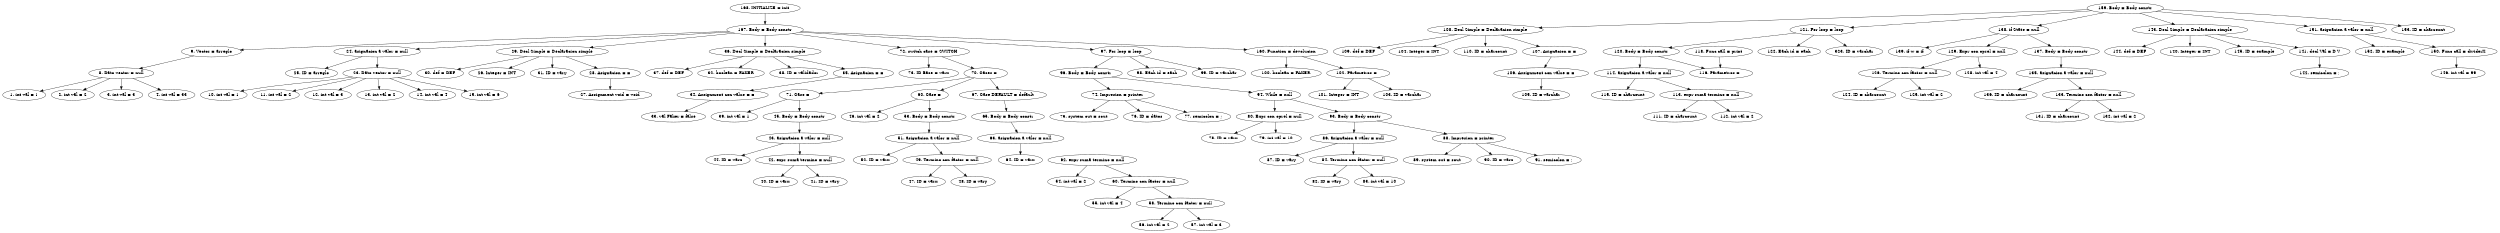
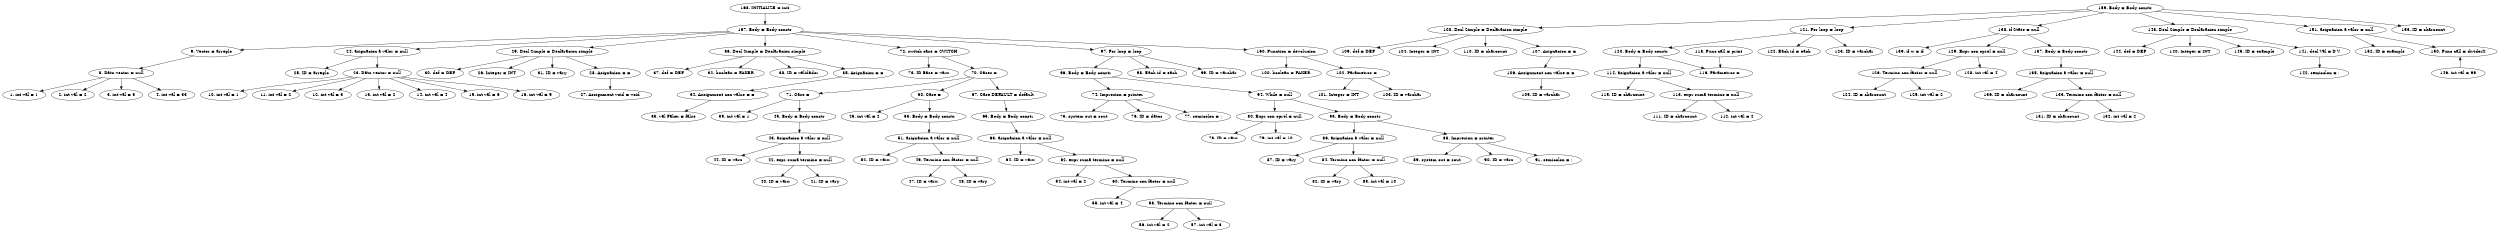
node "323. ID = varchar": label "323. ID = varchar" -> "123. ID = varchar"
edge "150. Func call = dividerX" -> "146. int val = 99": reversed
node "16. int val = 9": added
edge "63. asignacion a valor = null" -> "62. expr suma termino = null": added
edge "60. Termino con factor = null" -> "58. Termino con factor = null": removed
